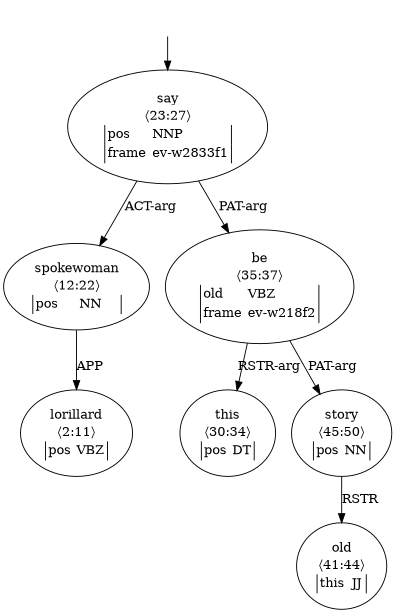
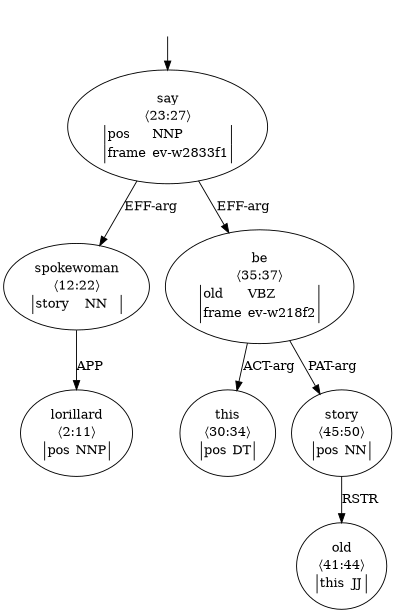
edge "say" -> "spokewoman": label "ACT-arg" -> "EFF-arg"
edge "say" -> "be": label "PAT-arg" -> "EFF-arg"
node "spokewoman": text "pos" -> "story"
edge "be" -> "this": label "RSTR-arg" -> "ACT-arg"
node "lorillard": text "VBZ" -> "NNP"
